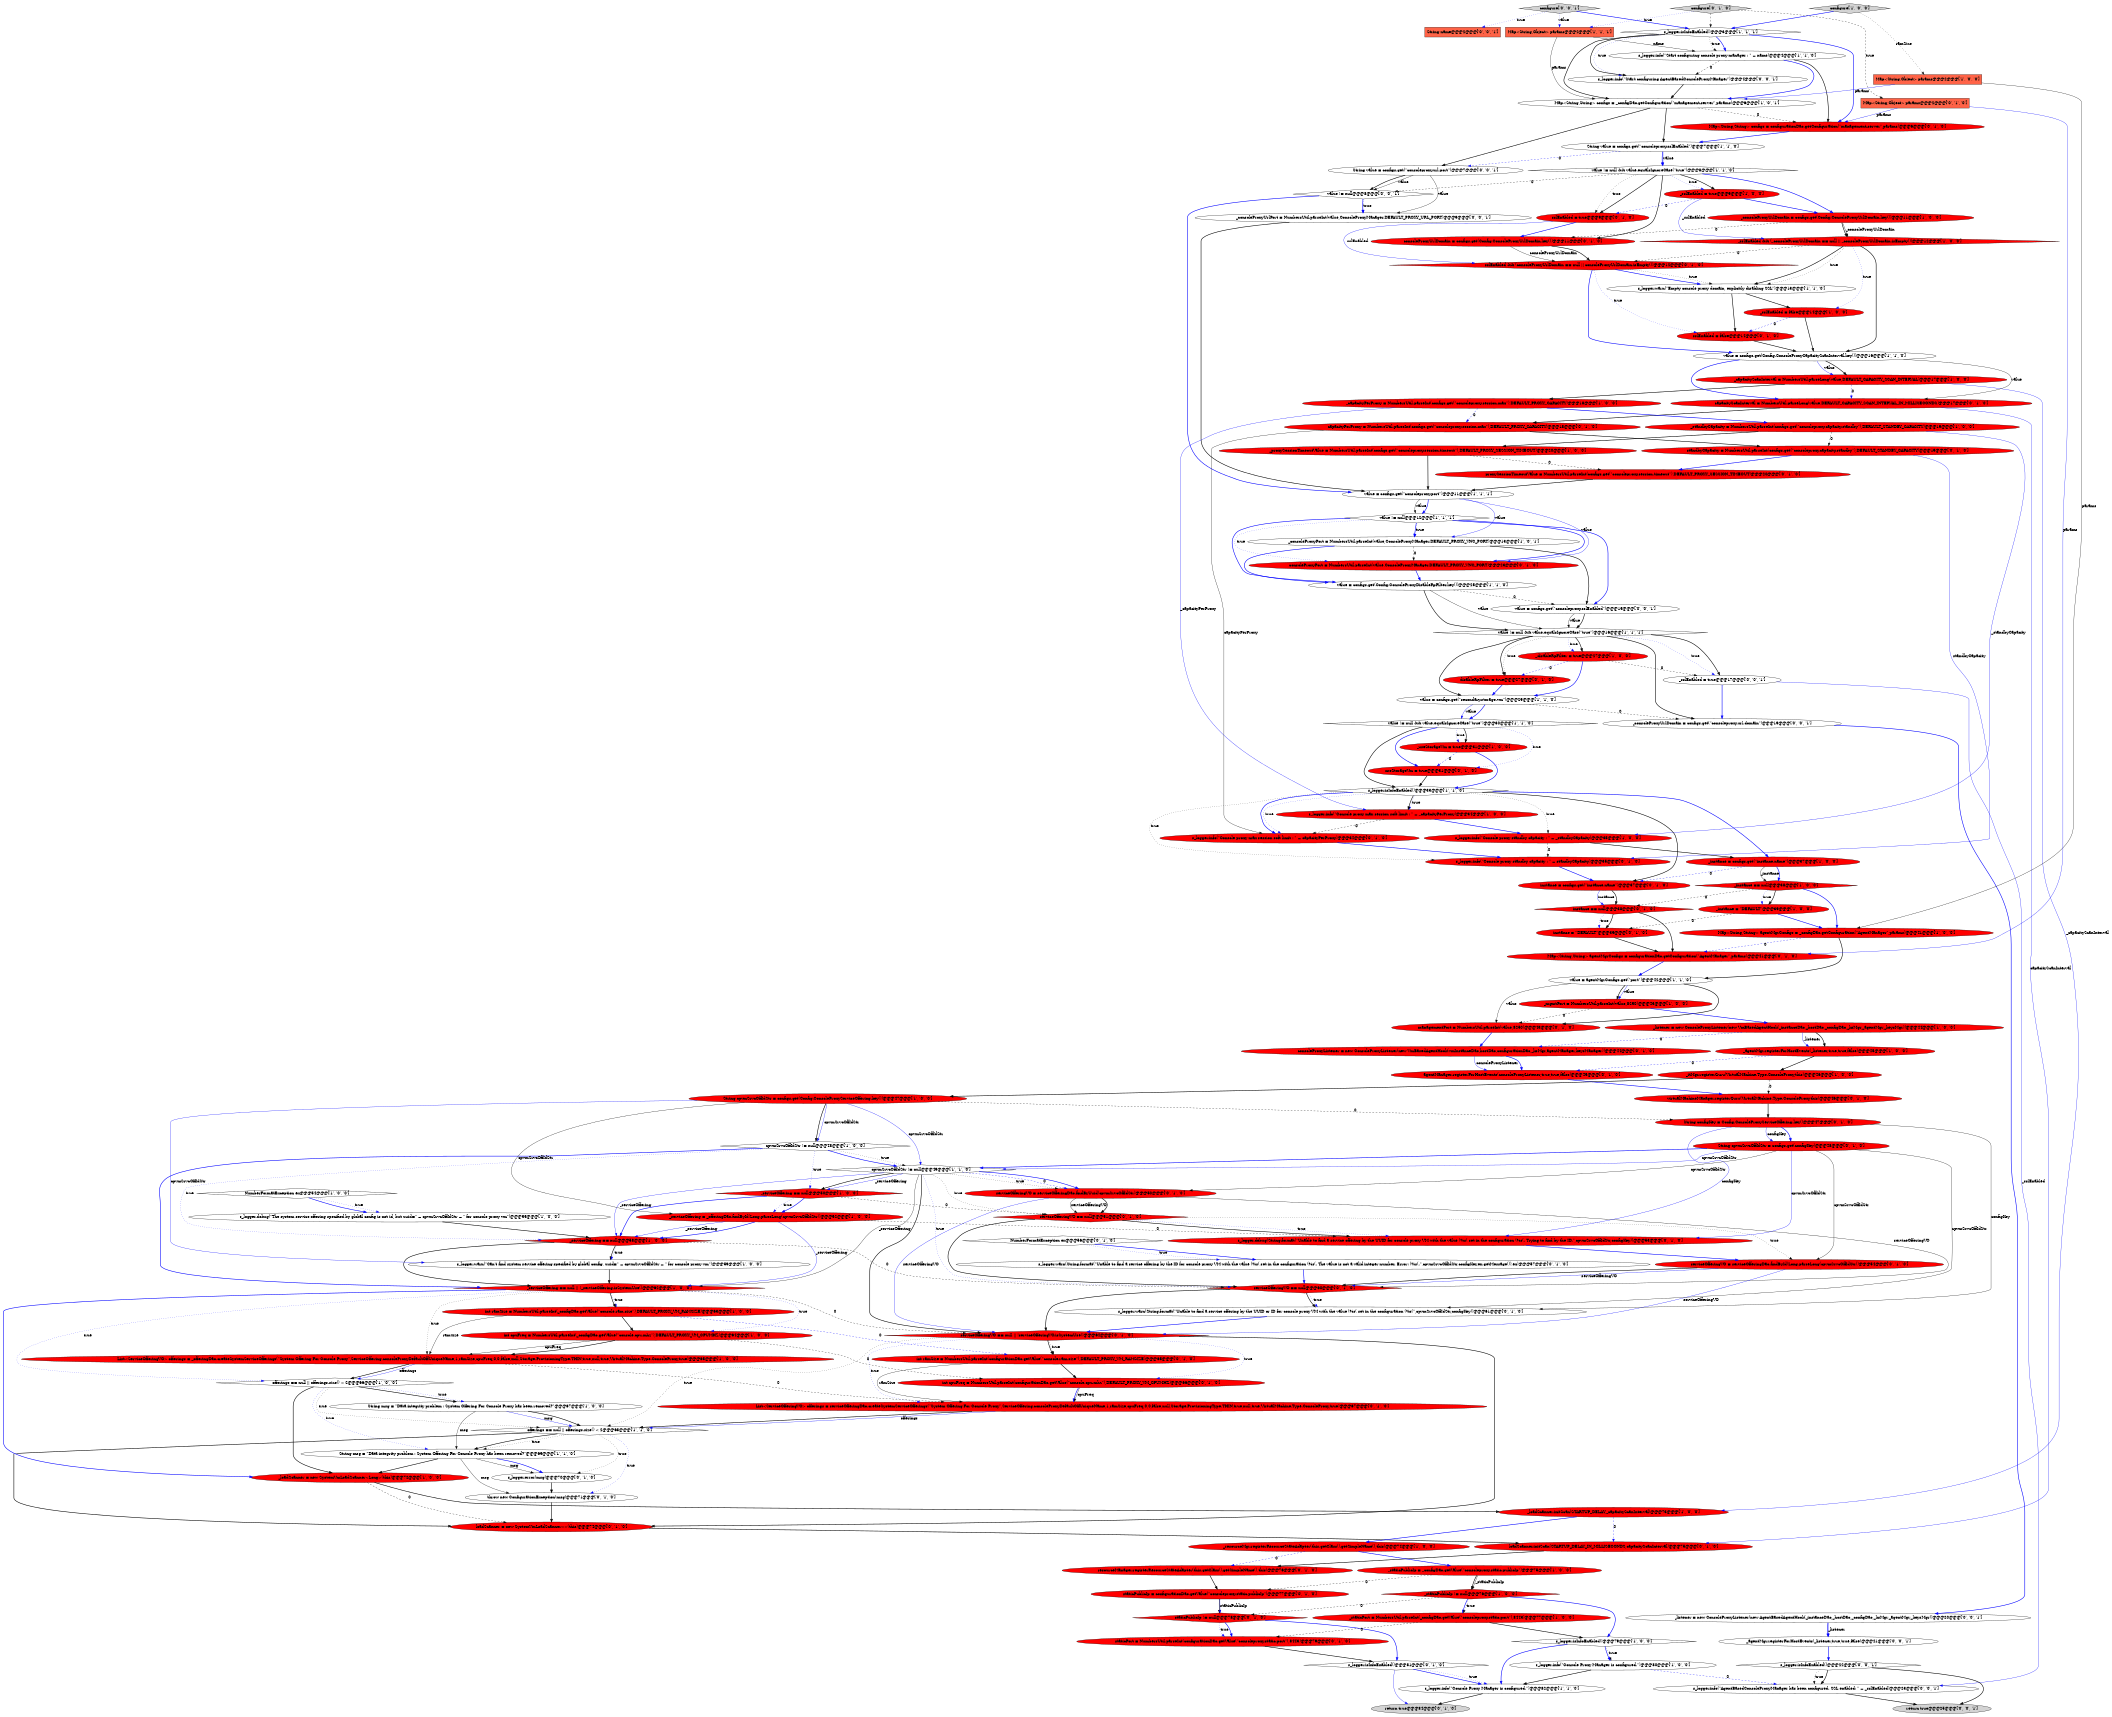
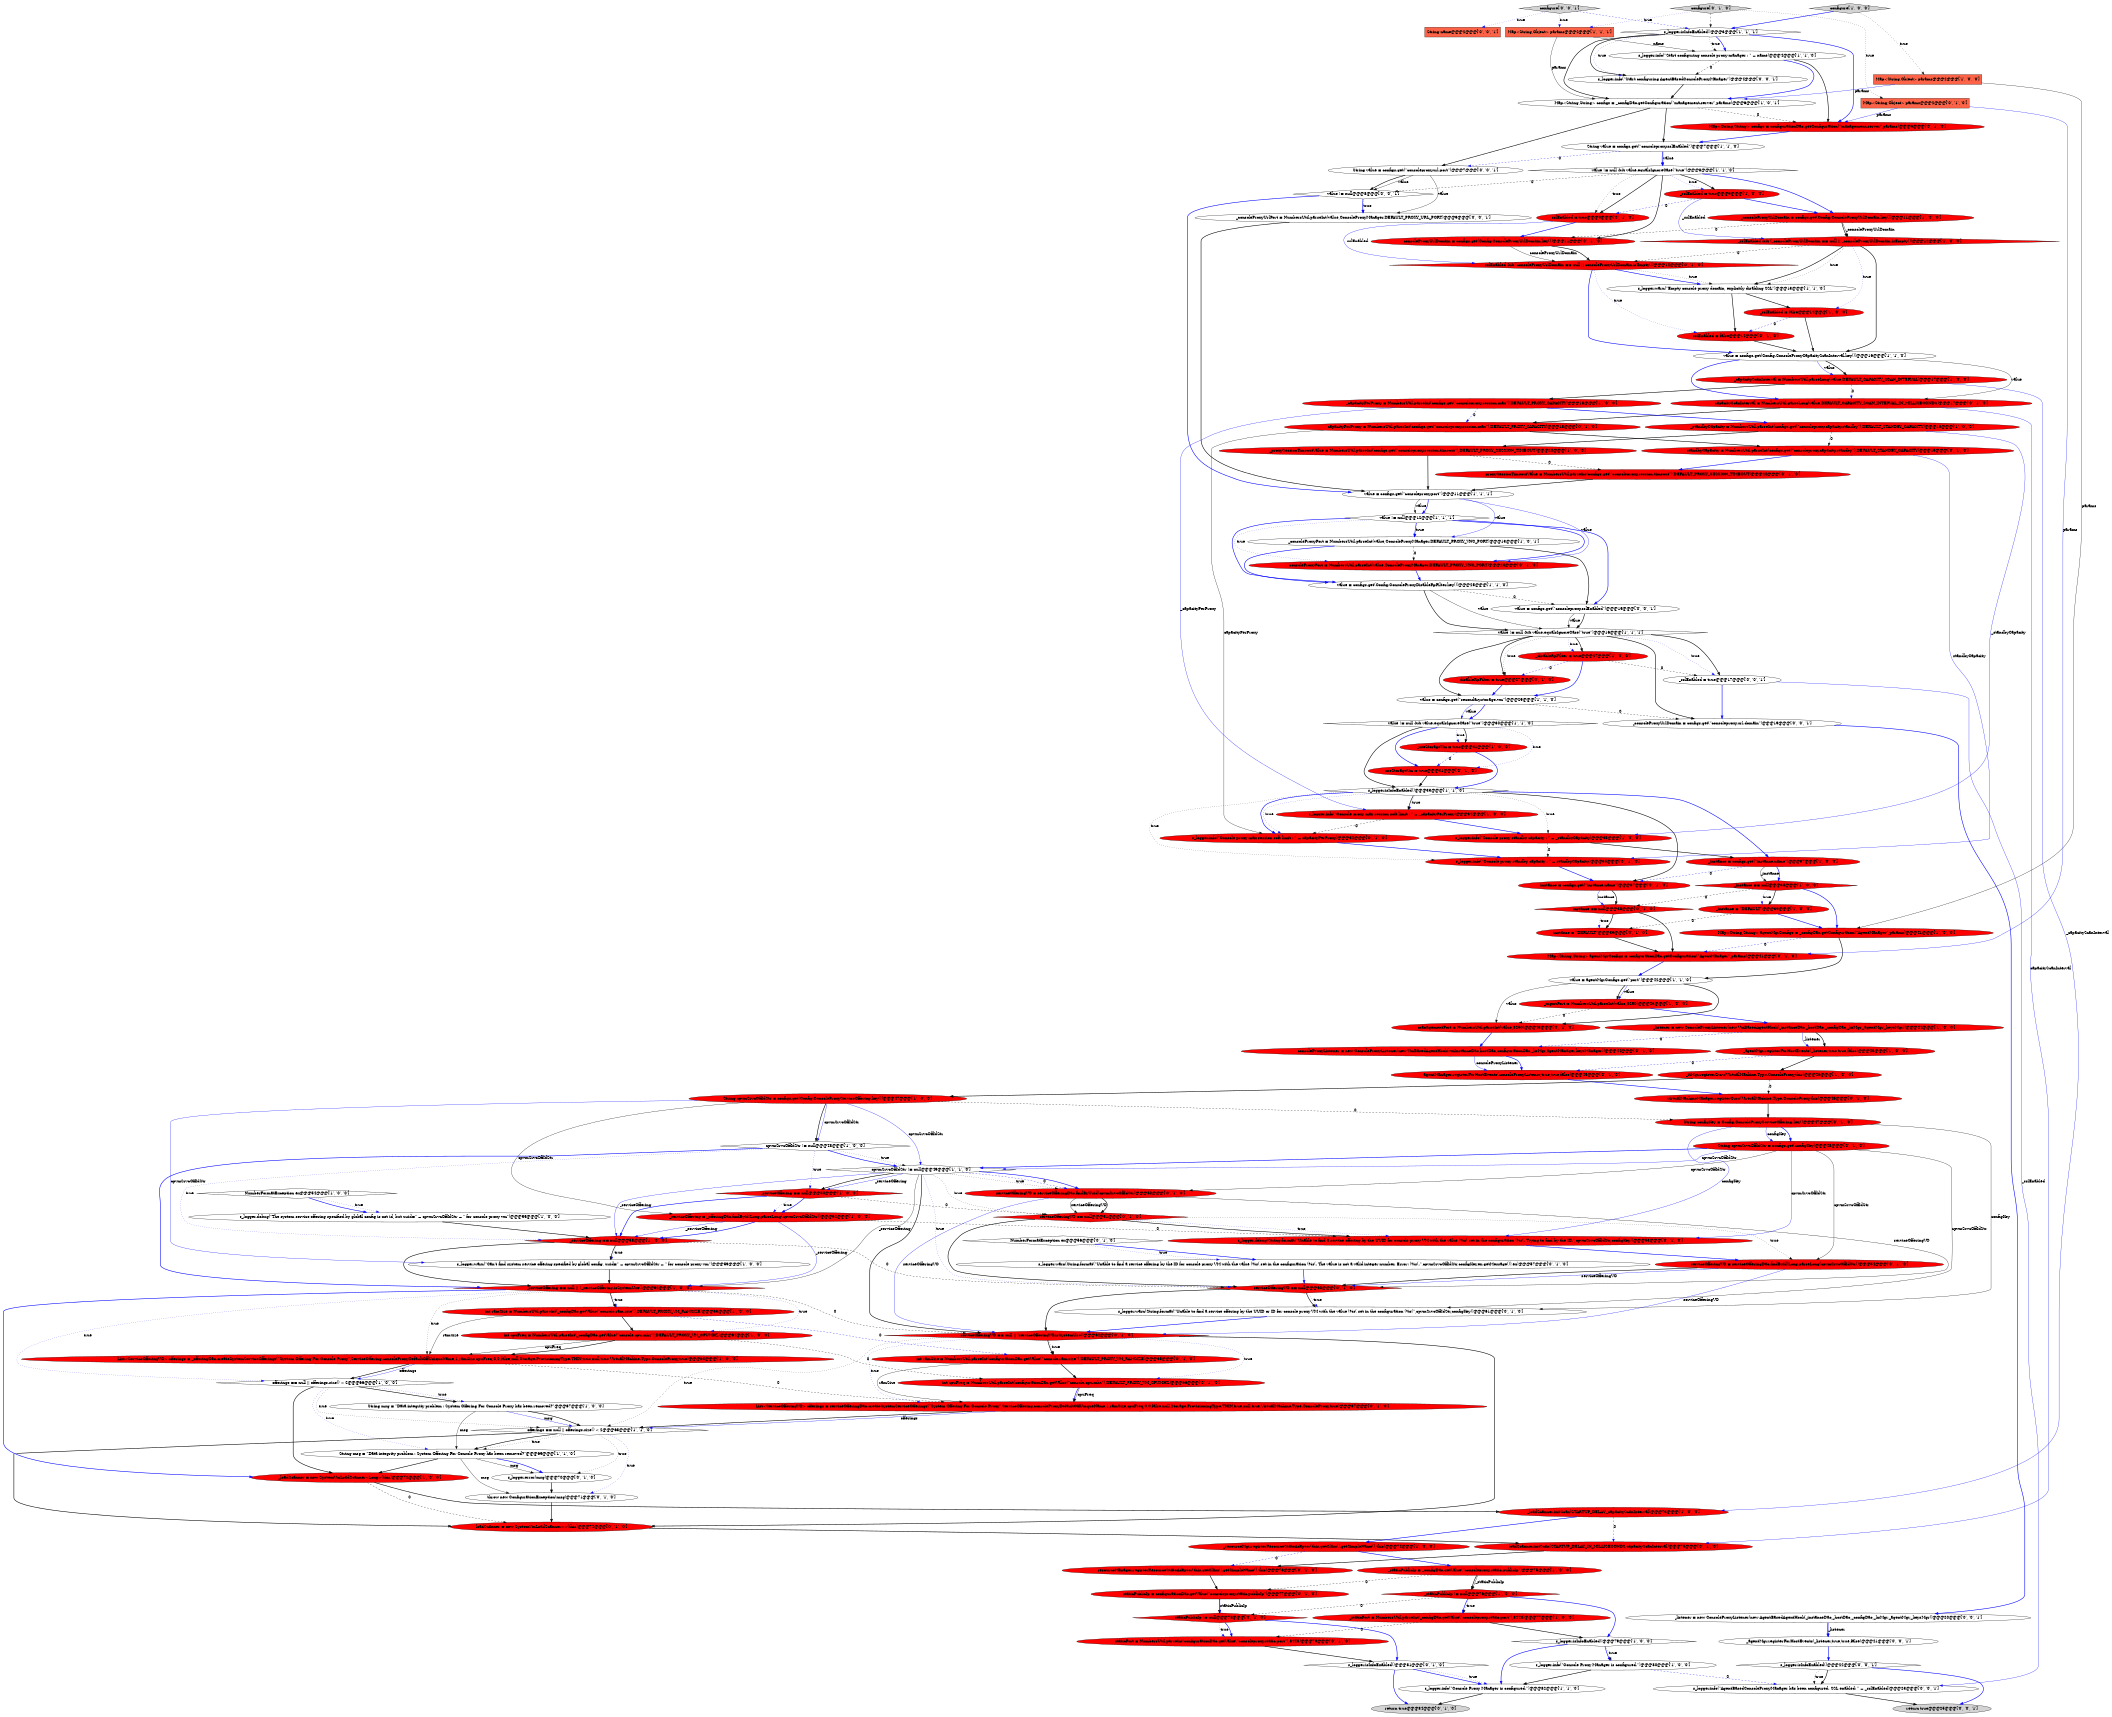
edge "configure['0', '0', '1']" -> "s_logger.isInfoEnabled()@@@3@@@['1', '1', '1']": style bold -> dashed
edge "configure['0', '0', '1']" -> "Map<String,Object> params@@@2@@@['1', '1', '1']": label "value" -> "true"
edge "configure['0', '1', '0']" -> "Map<String,Object> params@@@2@@@['0', '1', '0']": style dashed -> dotted
edge "configure['1', '0', '0']" -> "Map<String,Object> params@@@2@@@['1', '0', '0']": label "ramSize" -> "true"
edge "s_logger.isInfoEnabled()@@@22@@@['0', '0', '1']" -> "return true@@@25@@@['0', '0', '1']": color black -> blue
edge "s_logger.isInfoEnabled()@@@81@@@['0', '1', '0']" -> "return true@@@84@@@['0', '1', '0']": style solid -> bold
